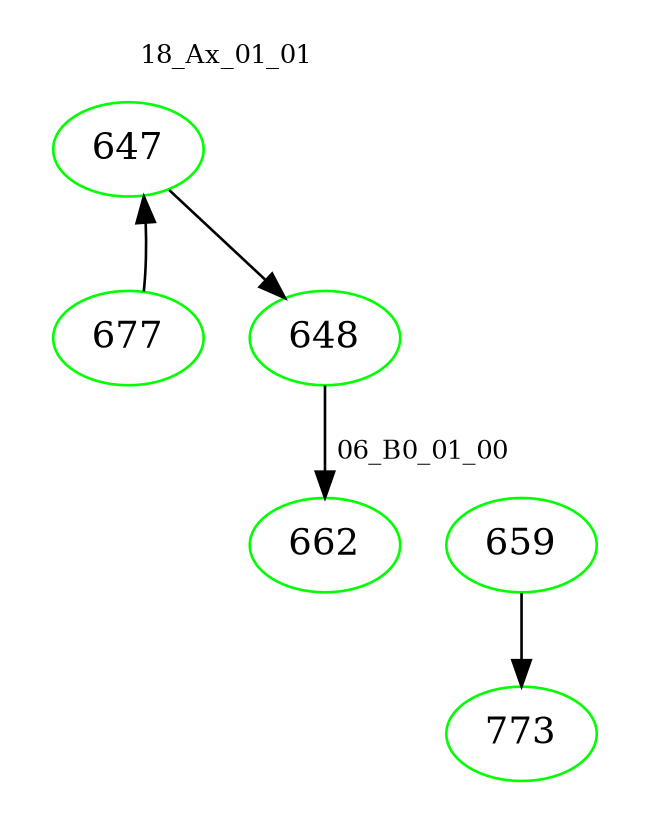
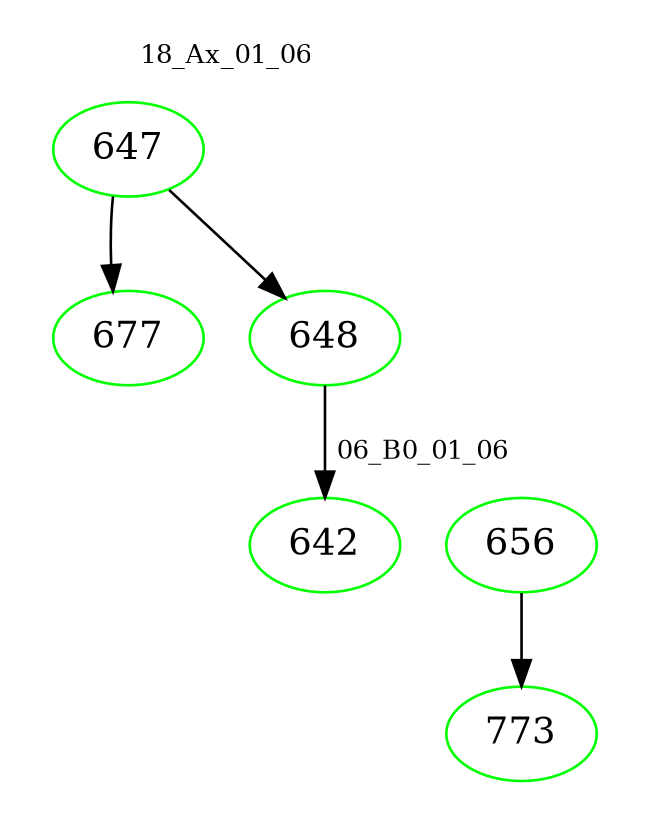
cluster "18_Ax_01_01": label "18_Ax_01_01" -> "18_Ax_01_06"
edge "677" -> "647": reversed
cluster "06_B0_01_00": label "06_B0_01_00" -> "06_B0_01_06"
node "662": label "662" -> "642"
node "659": label "659" -> "656"
